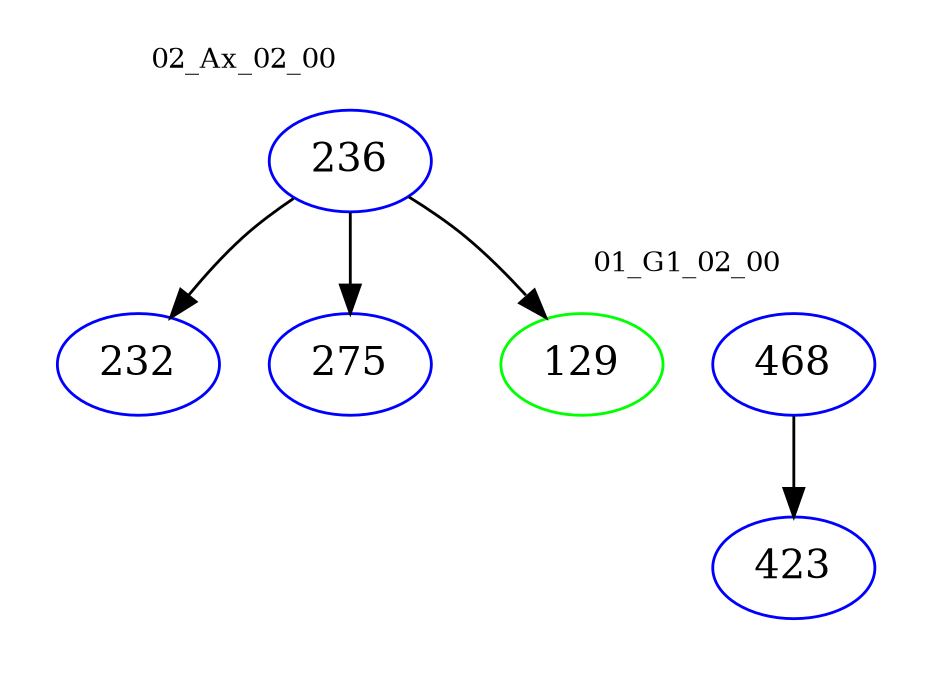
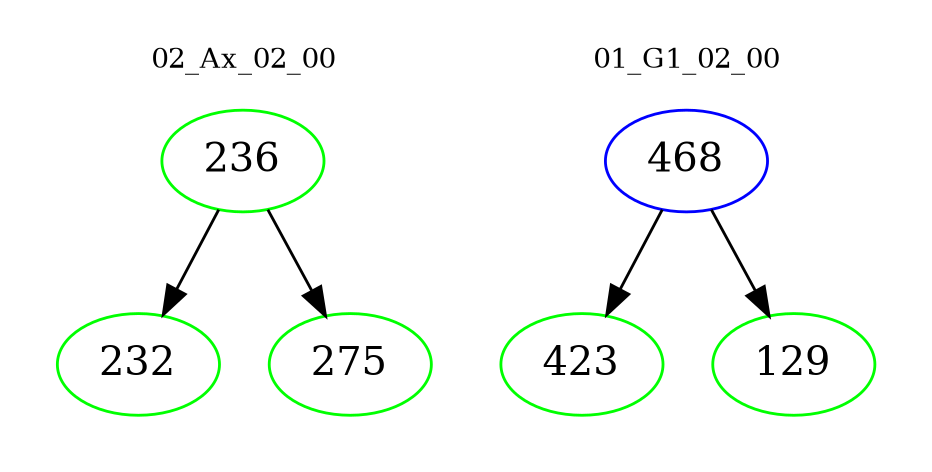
node "236": color blue -> green
edge "236" -> "129": now "468" -> "129"
node "232": color blue -> green
node "275": color blue -> green
node "423": color blue -> green
